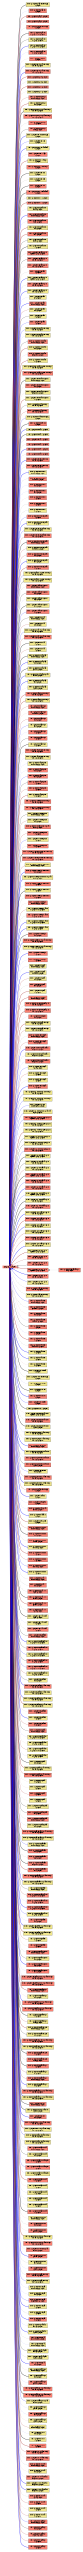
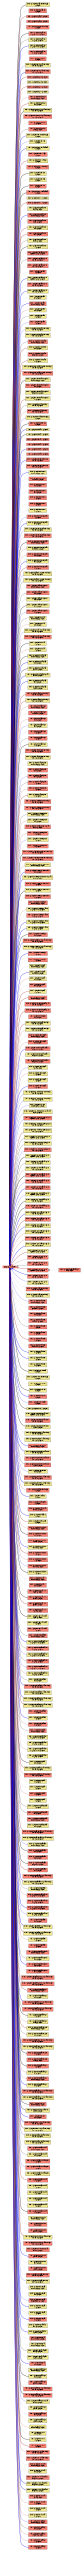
edge "plotly.validators.pointcloud. YValidator" -> "DataArrayValidator": color blue -> black
